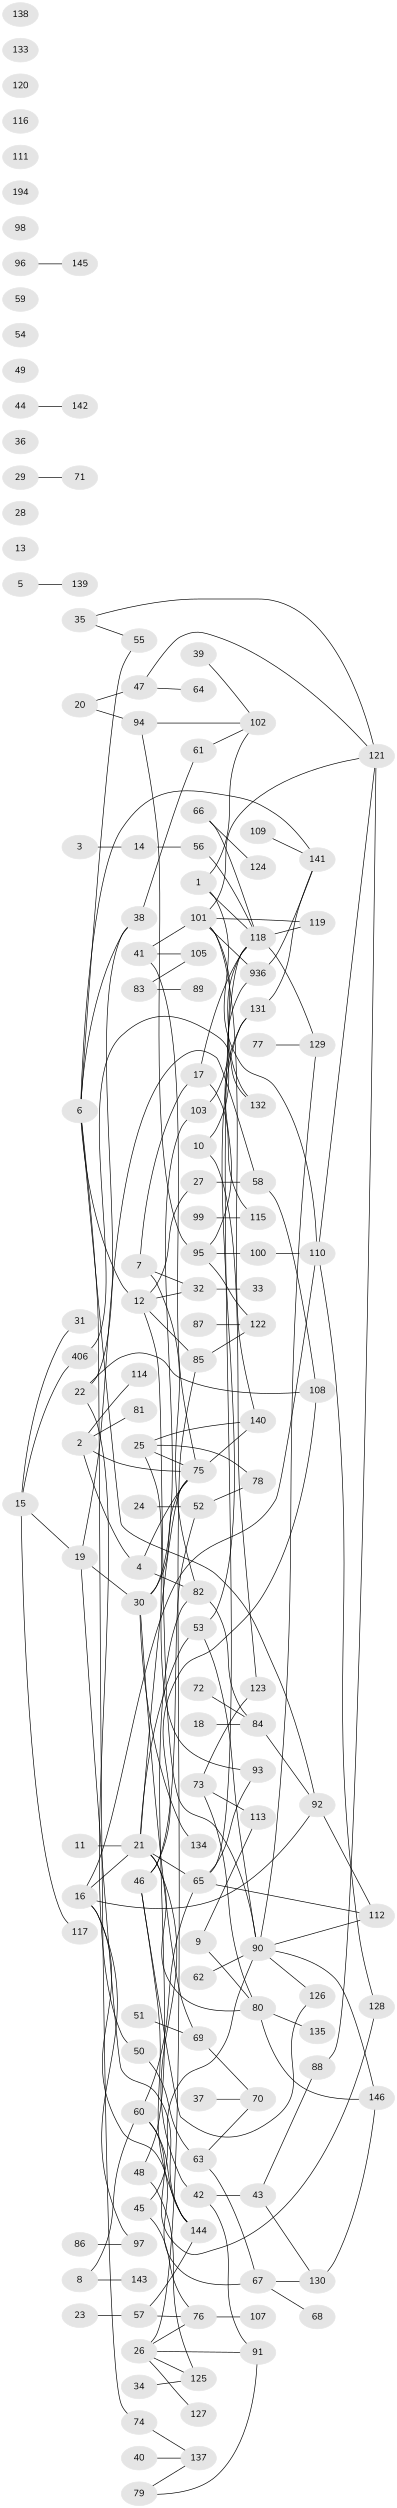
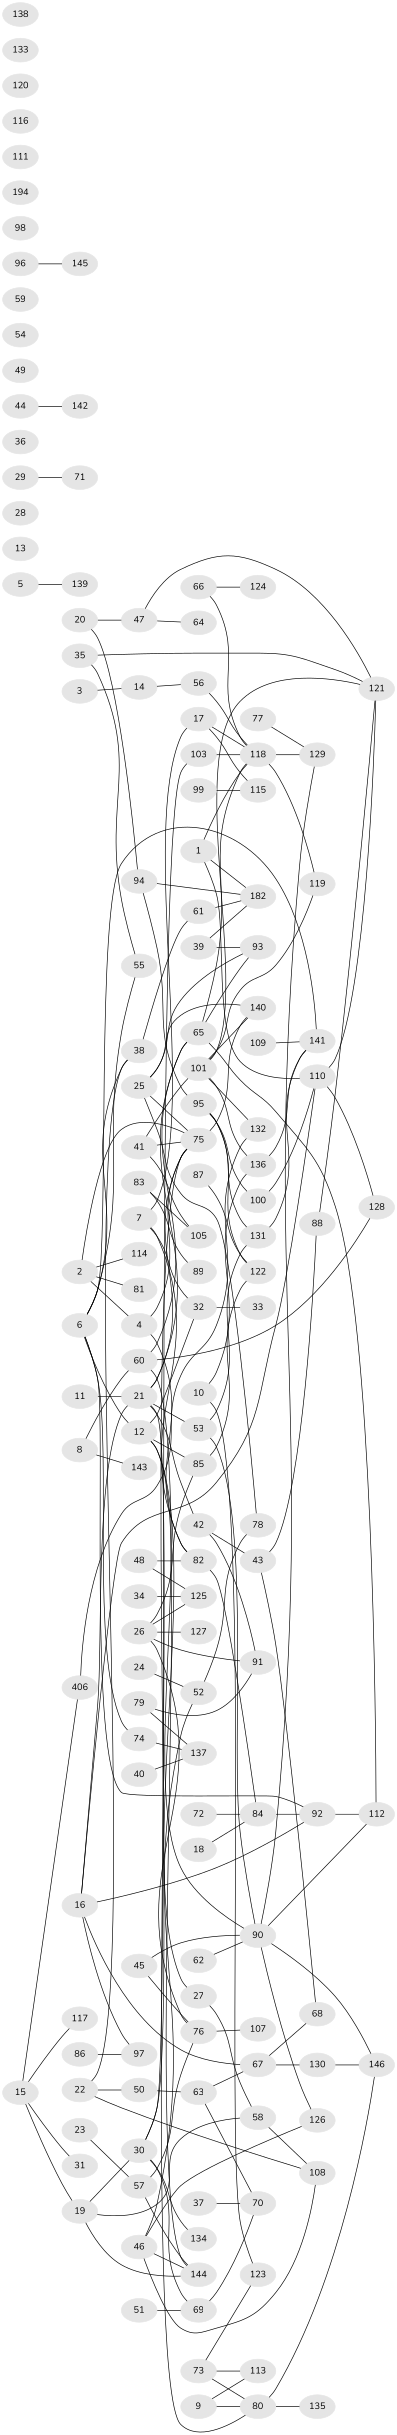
node "102": label "102" -> "182"
edge "39" -- "93": added
node "936": label "936" -> "136"
edge "43" -- "130": now "43" -- "68"
